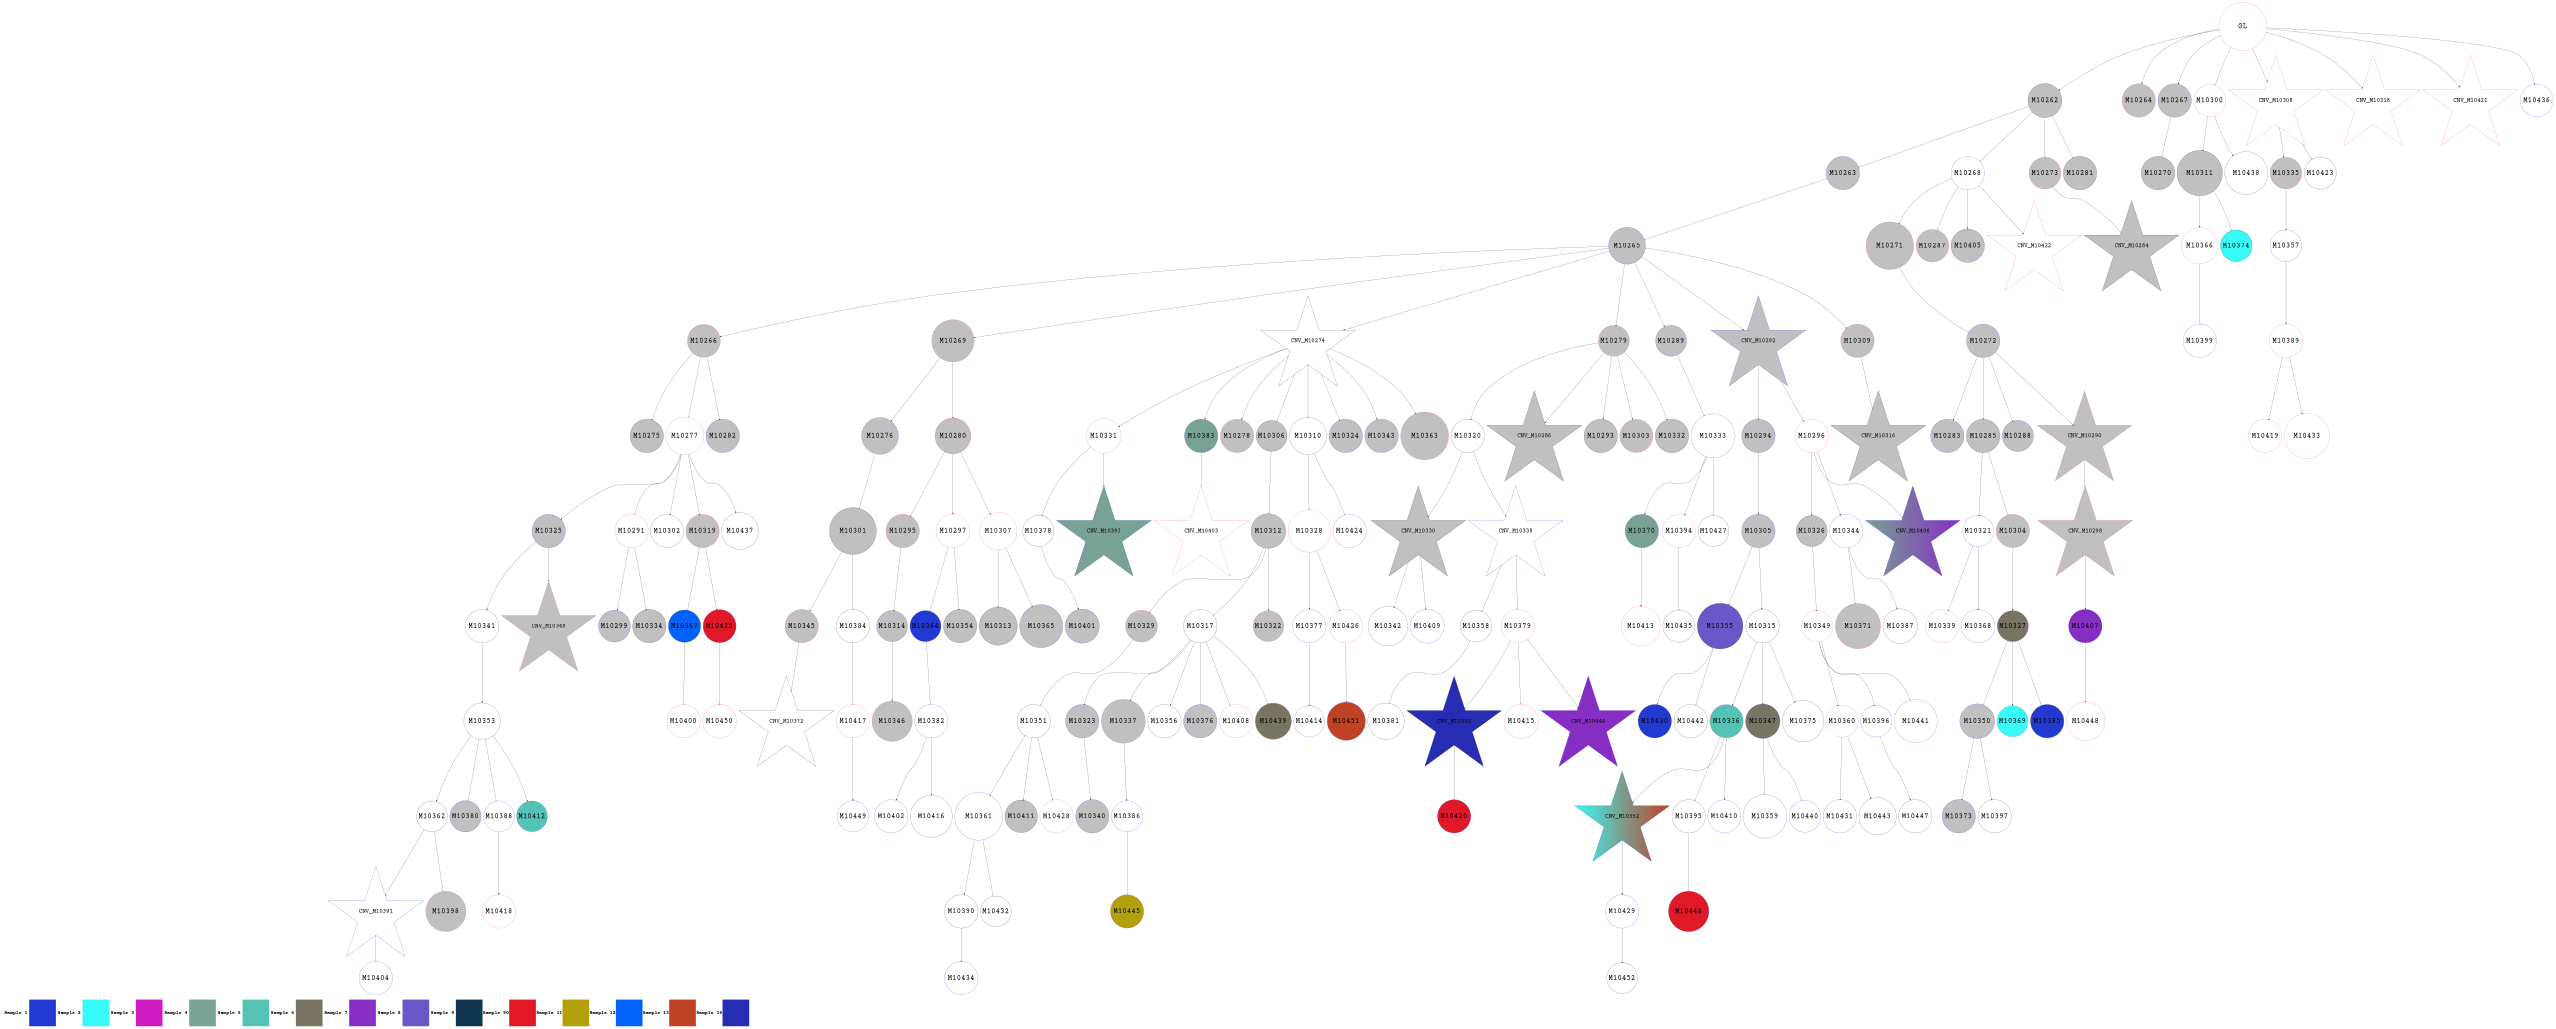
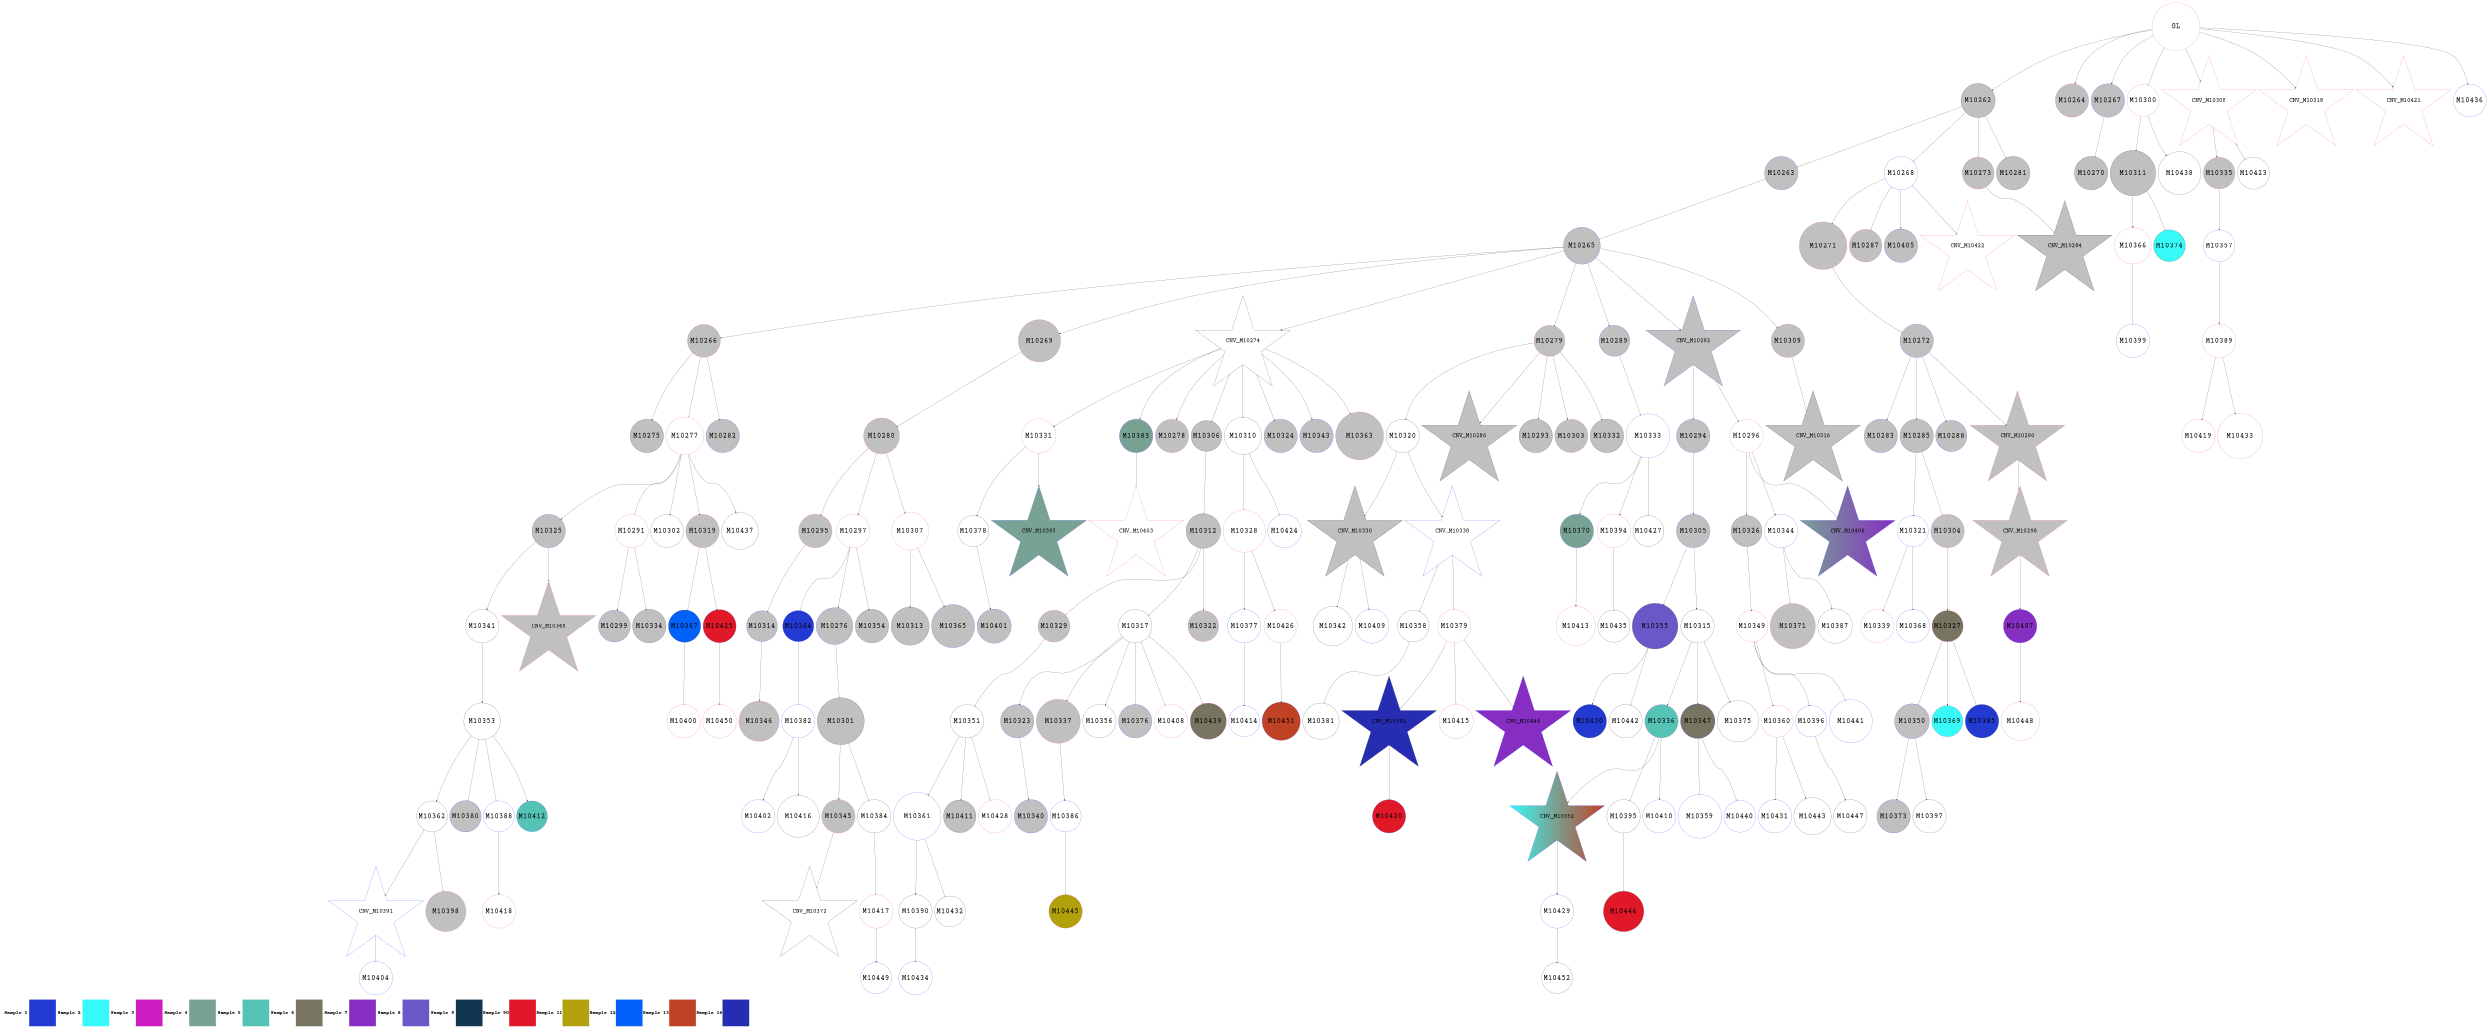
edge "M10269" -> "M10276": now "M10297" -> "M10276"
